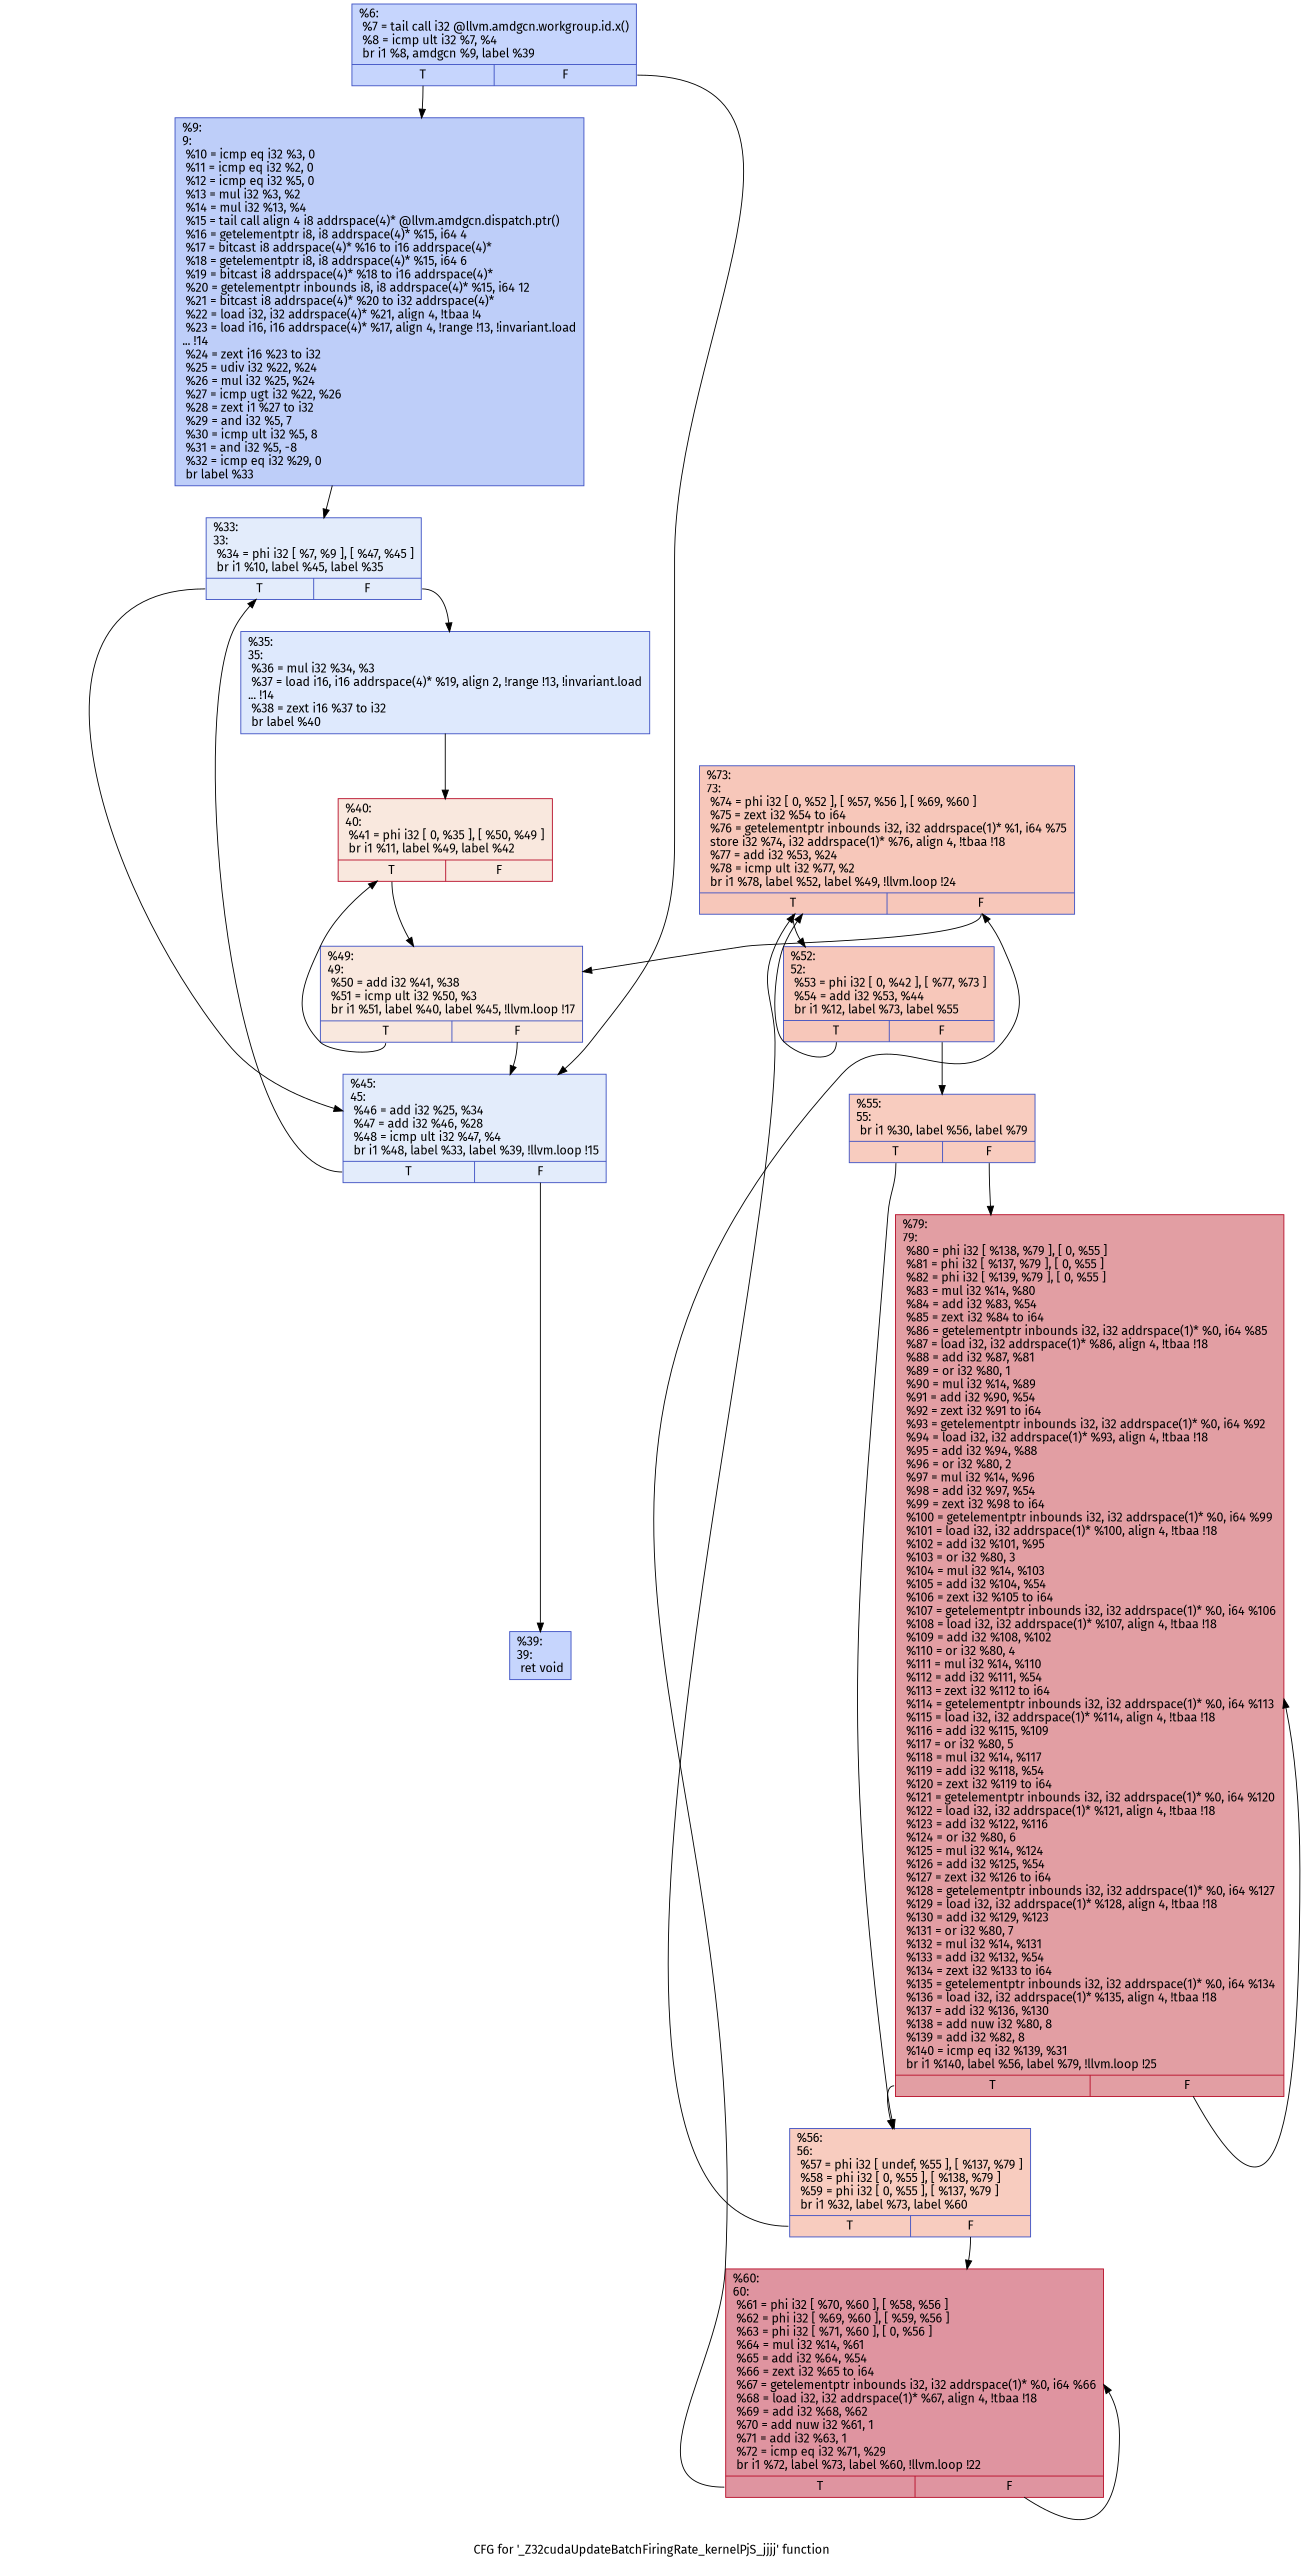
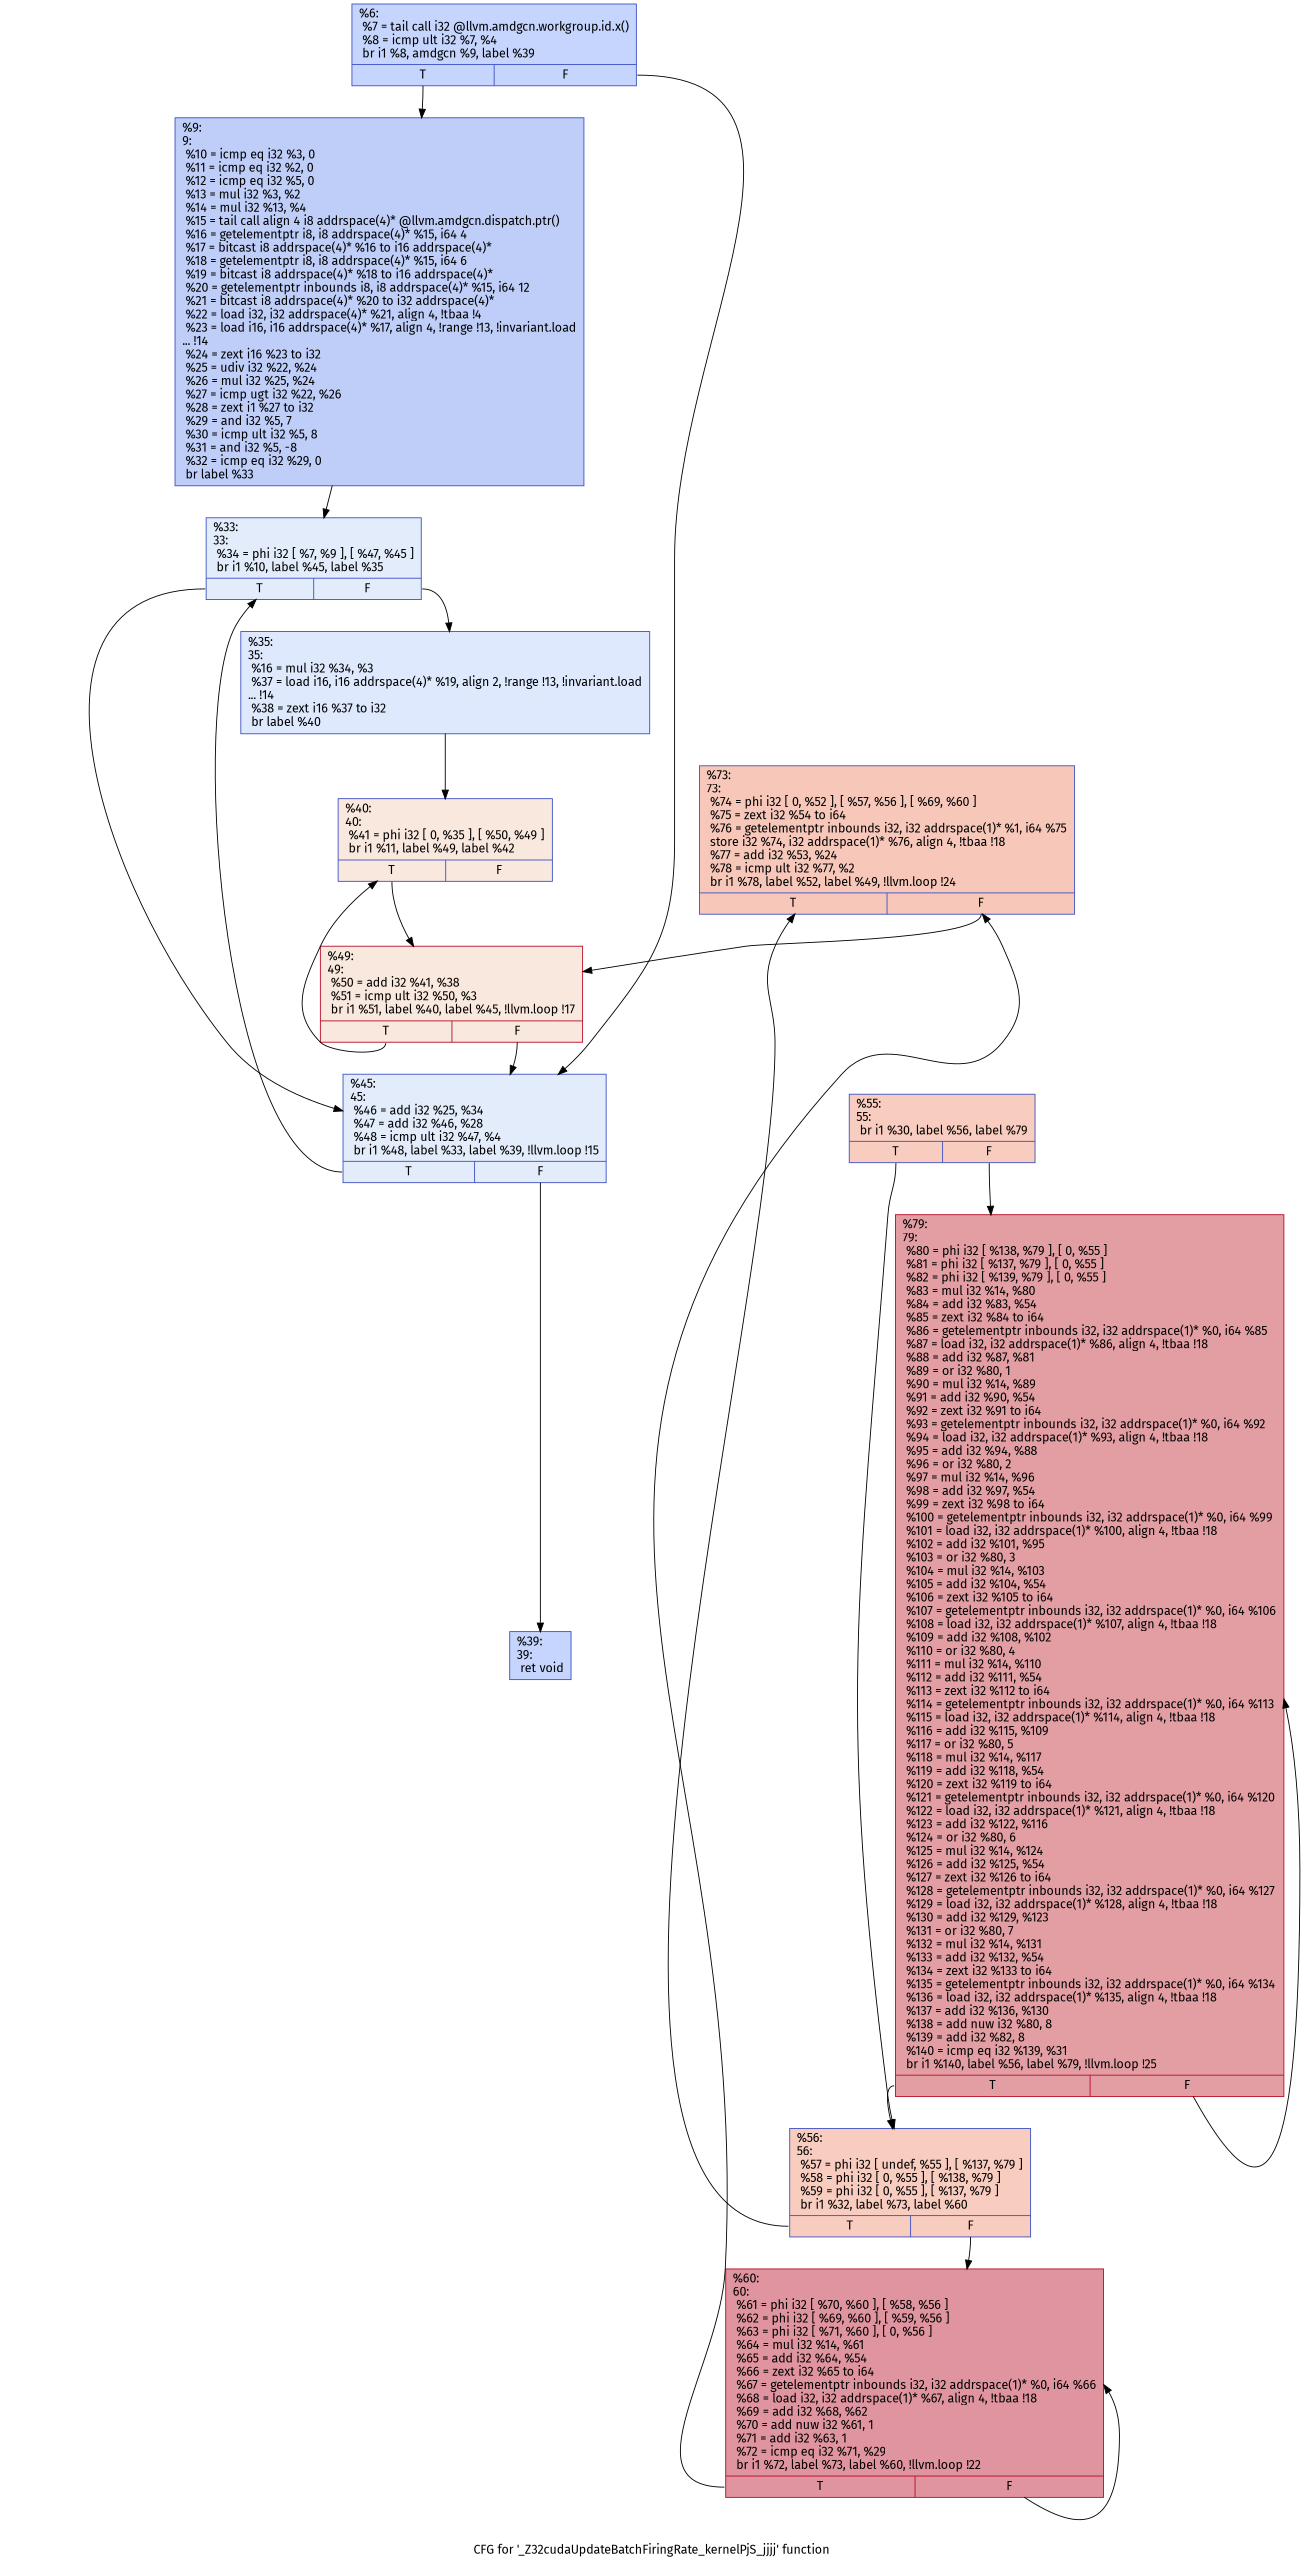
node "%35:": text "%36 = mul i32 %34, %3" -> "%16 = mul i32 %34, %3"
node "%40:": color #b70d28ff -> #3d50c3ff
node "%49:": color #3d50c3ff -> #b70d28ff
node "%52:": removed
